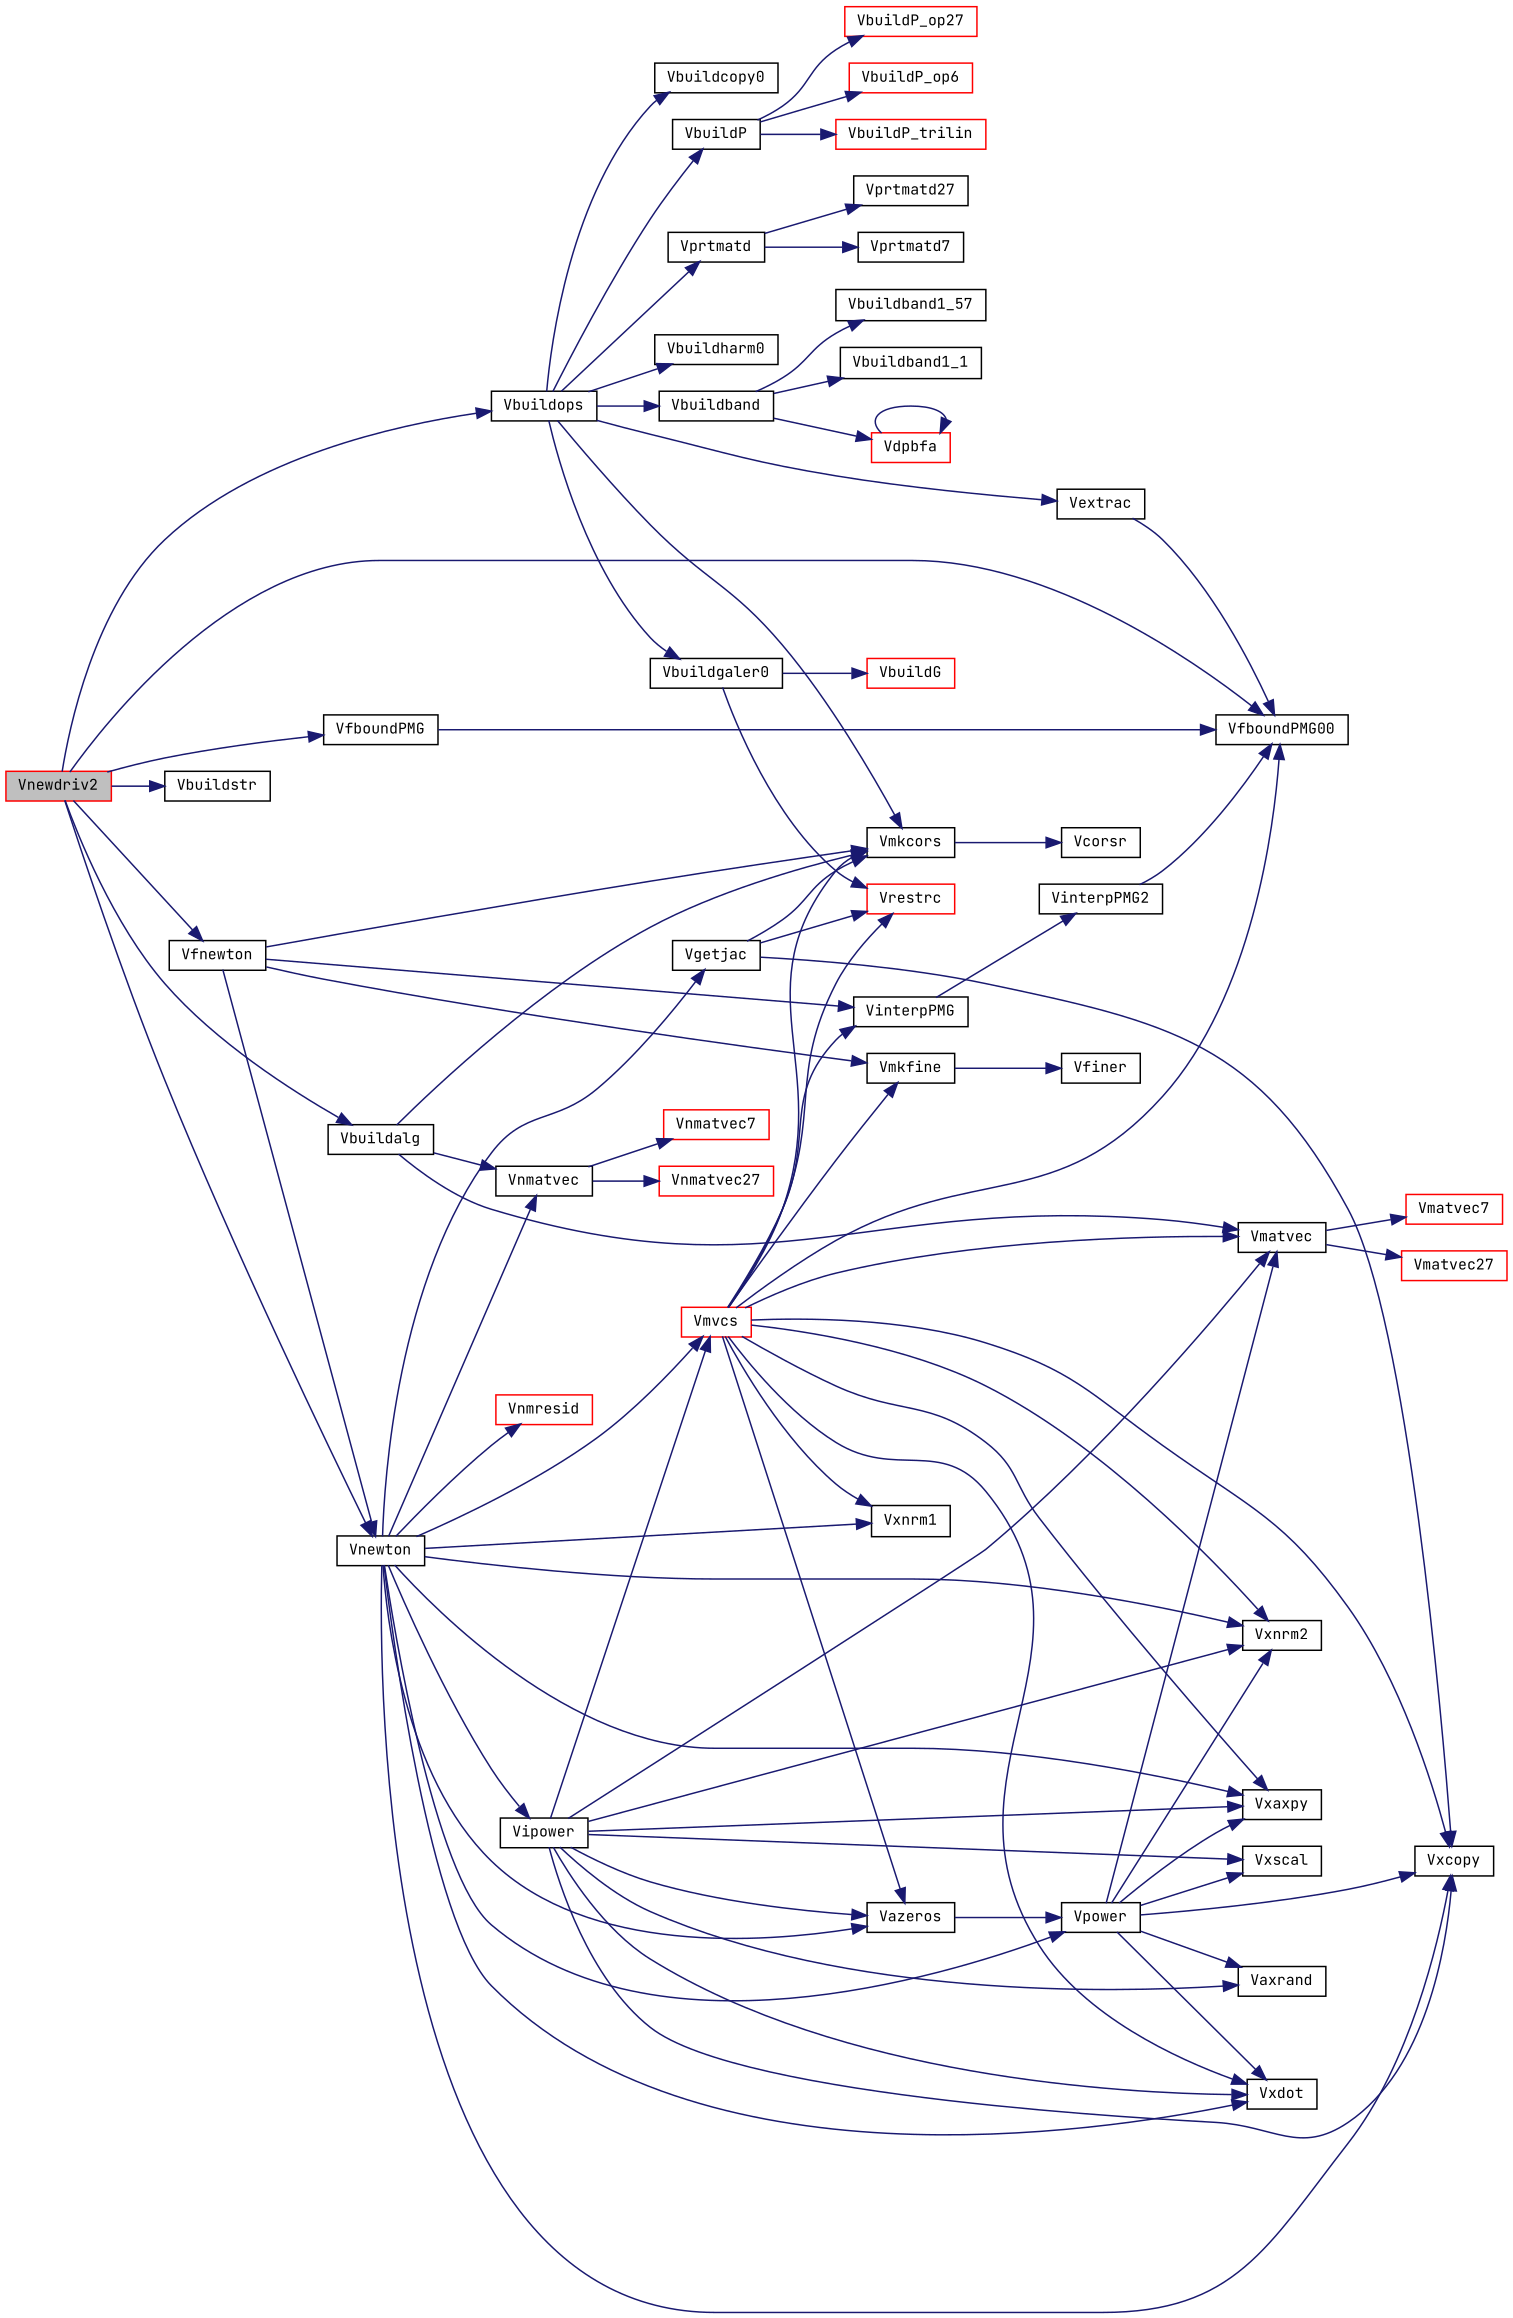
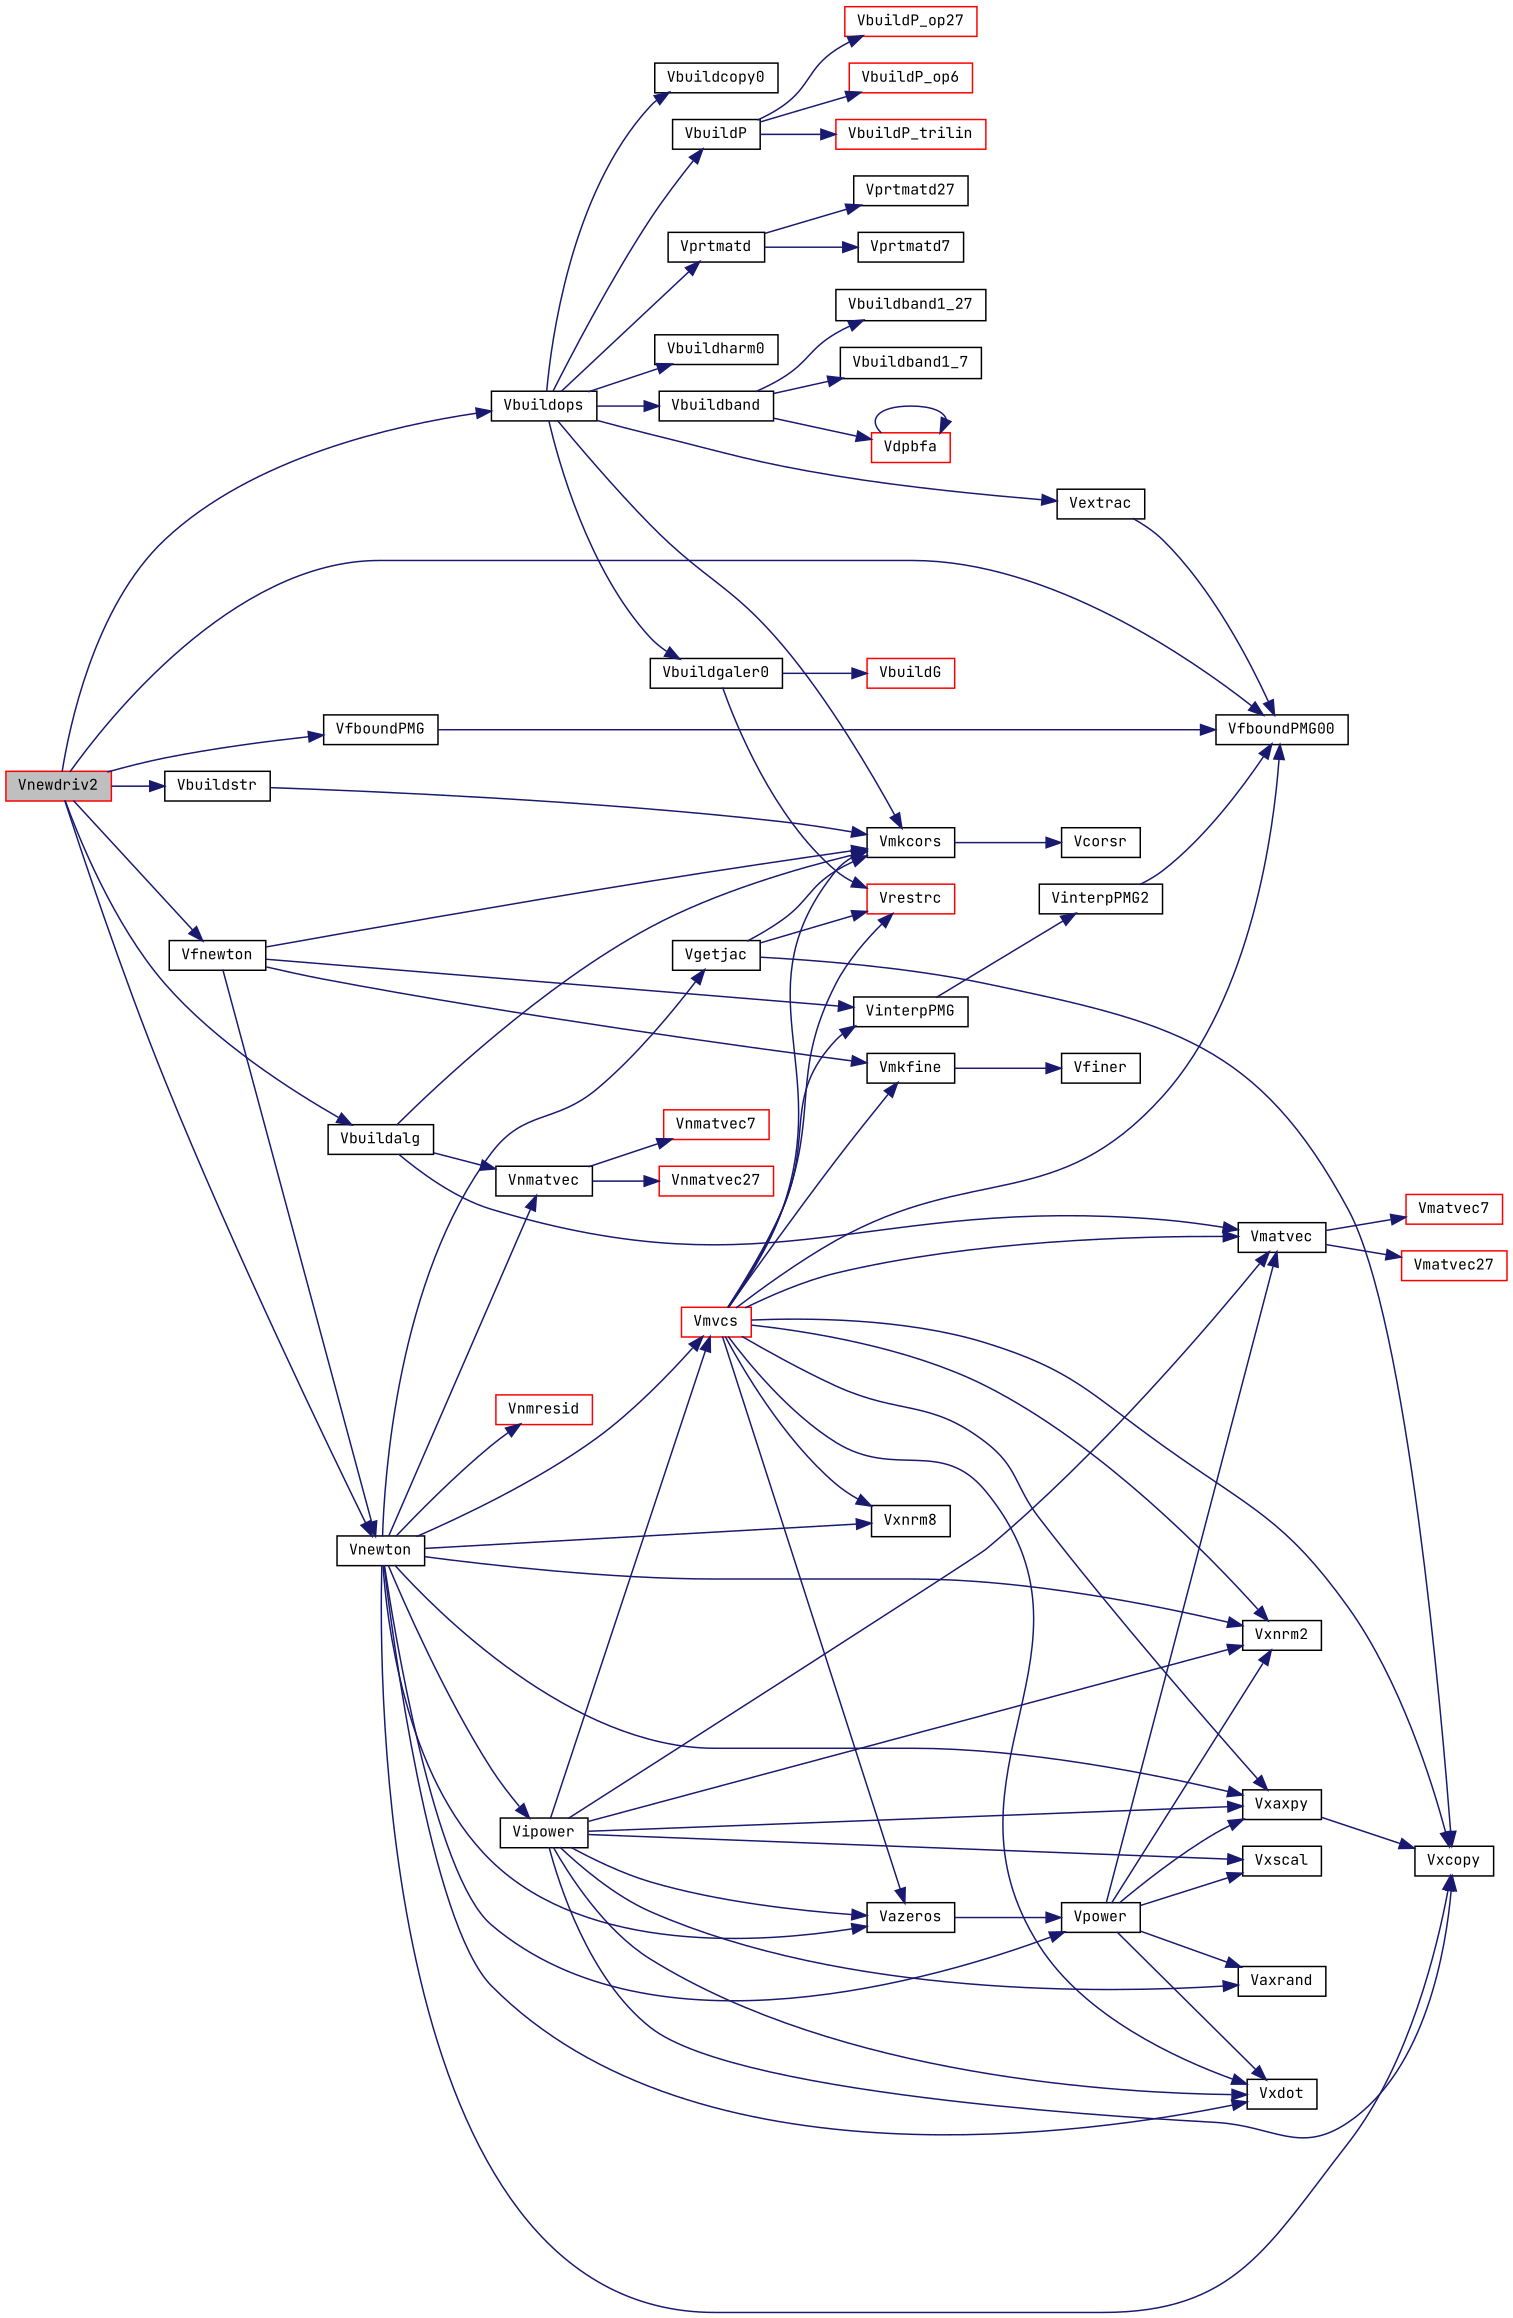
node "Vbuildband1_57": label "Vbuildband1_57" -> "Vbuildband1_27"
node "Vbuildband1_1": label "Vbuildband1_1" -> "Vbuildband1_7"
edge "Vbuildstr" -> "Vmkcors": added
node "Vxnrm1": label "Vxnrm1" -> "Vxnrm8"
edge "Vpower" -> "Vxcopy": now "Vxaxpy" -> "Vxcopy"
